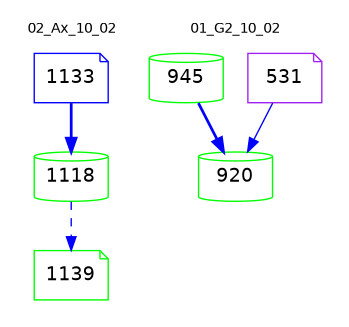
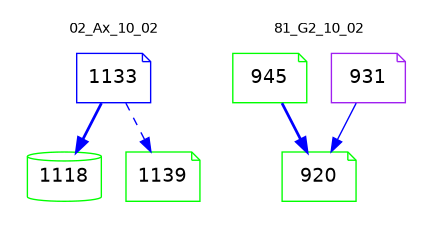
cluster "01_G2_10_02": label "01_G2_10_02" -> "81_G2_10_02"
node "945": shape cylinder -> note
node "531": label "531" -> "931"
node "920": shape cylinder -> note
edge "1118" -> "1139": now "1133" -> "1139"
